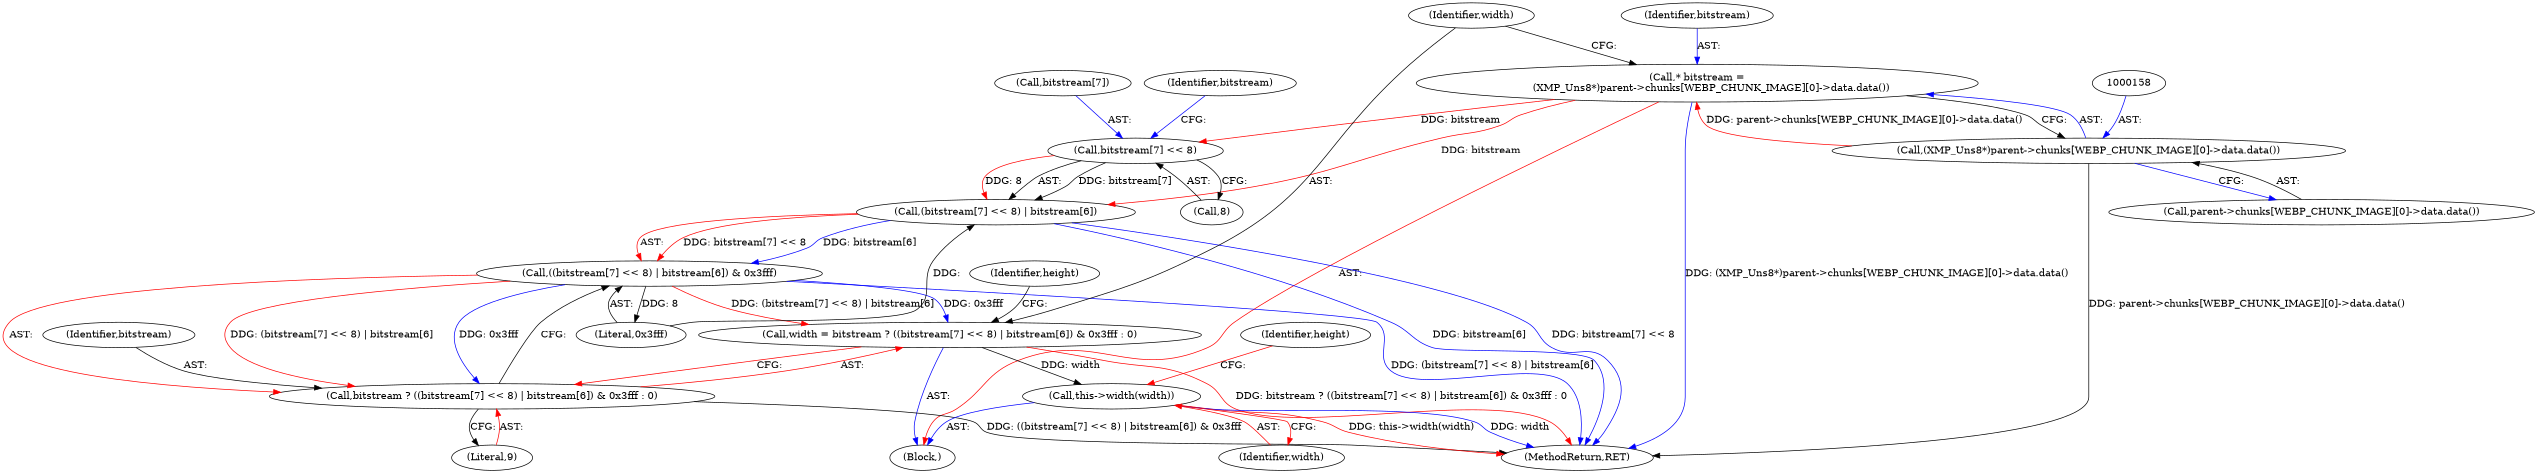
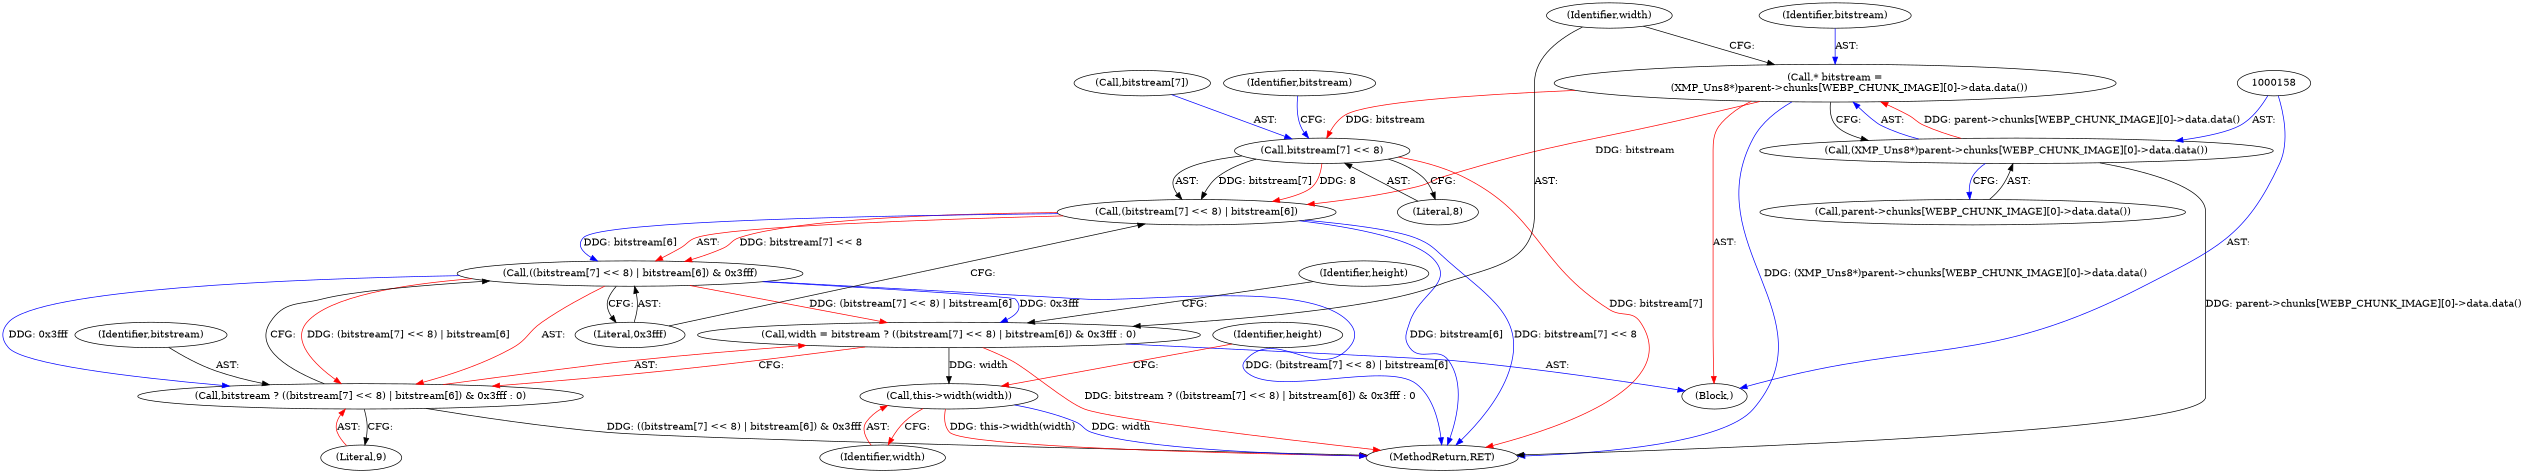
node "(Call,8)": label "(Call,8)" -> "(Literal,8)"
edge "(Literal,0x3fff)" -> "(Call,(bitstream[7] << 8) | bitstream[6])": label "DDG: " -> "CFG: "
edge "(Call,((bitstream[7] << 8) | bitstream[6]) & 0x3fff)" -> "(Literal,0x3fff)": label "DDG: 8" -> "CFG: "
edge "(Call,bitstream[7] << 8)" -> "(MethodReturn,RET)": added, label "DDG: bitstream[7]"
edge "(Call,this->width(width))" -> "(Block,)": now "1000158" -> "(Block,)"
